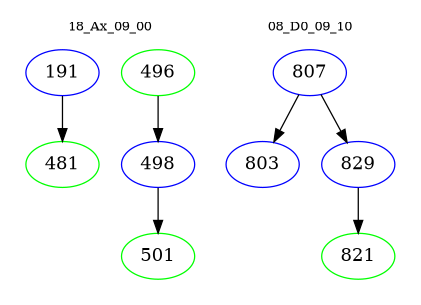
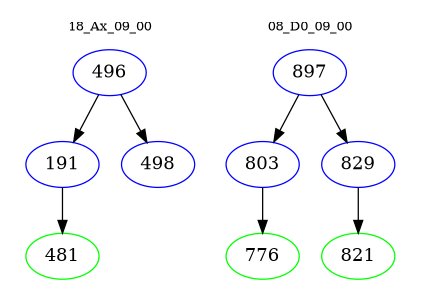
cluster "08_D0_09_10": label "08_D0_09_10" -> "08_D0_09_00"
node "496": color green -> blue
node "807": label "807" -> "897"
edge "496" -> "191": added
node "501": removed
node "776": added
